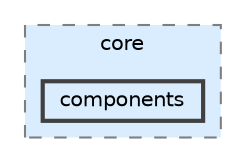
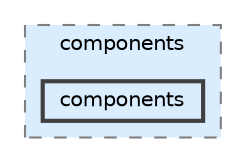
cluster "core": label "core" -> "components"
